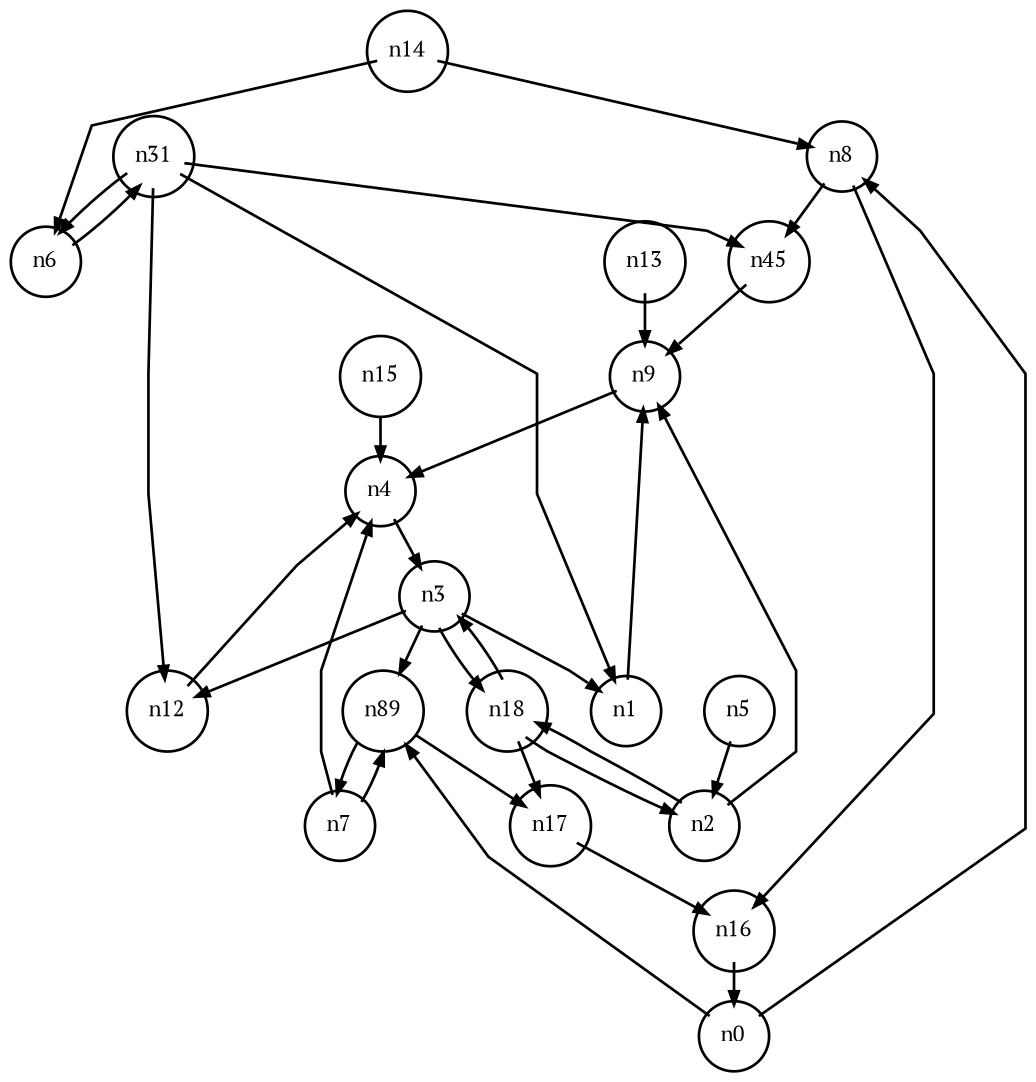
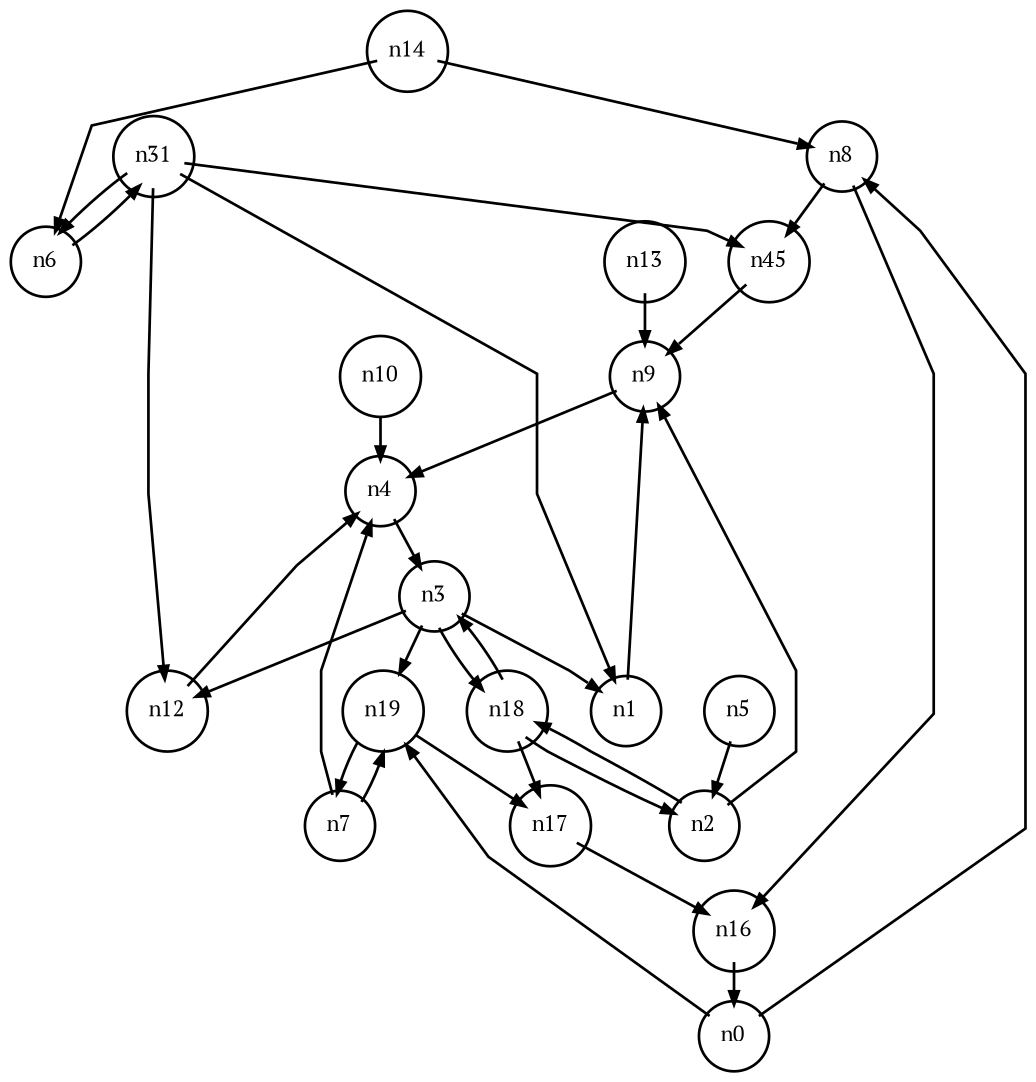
node "n15": label "n15" -> "n10"
node "n89": label "n89" -> "n19"
